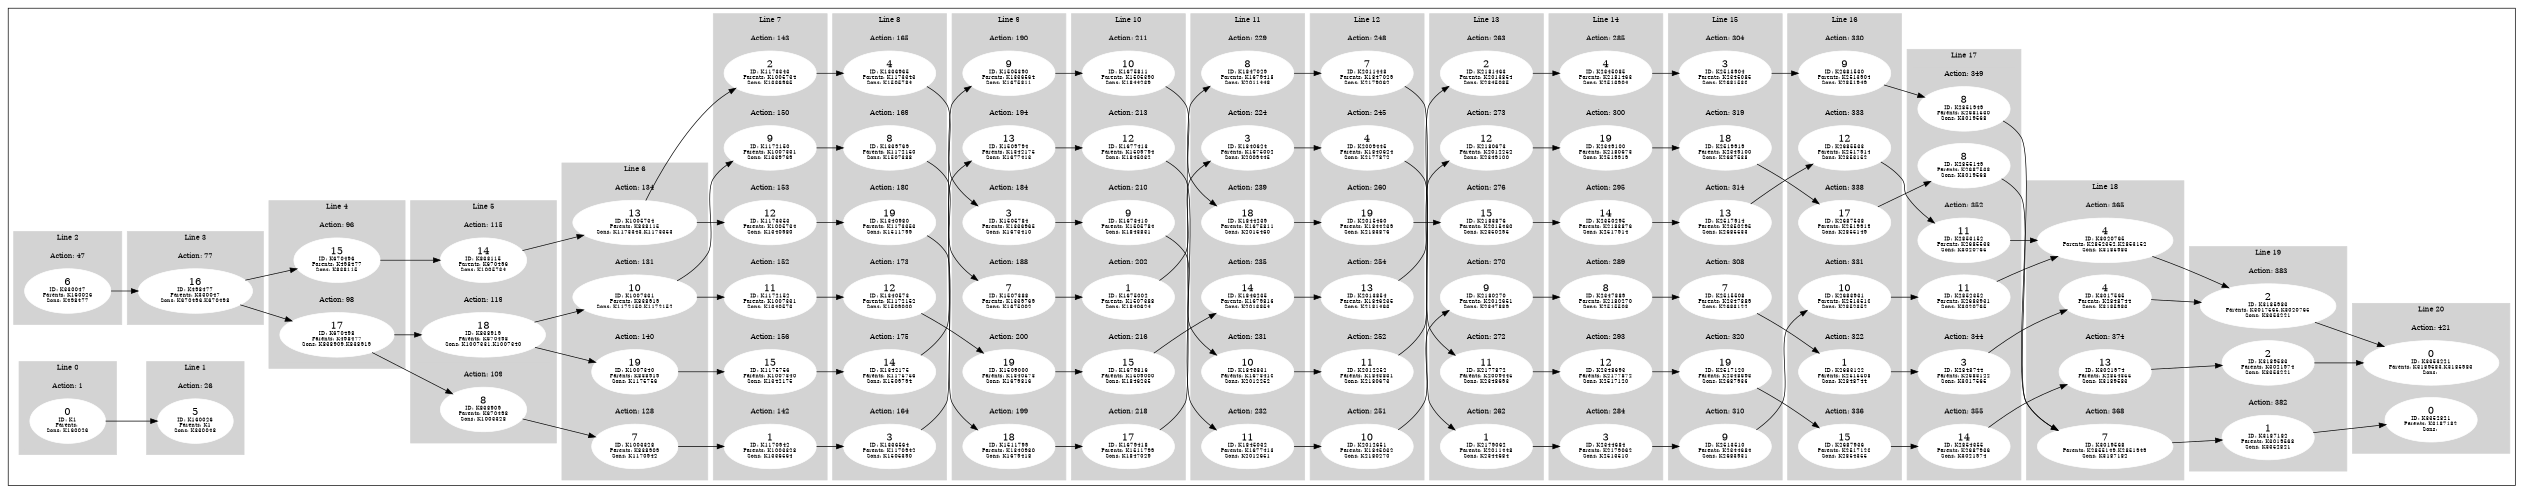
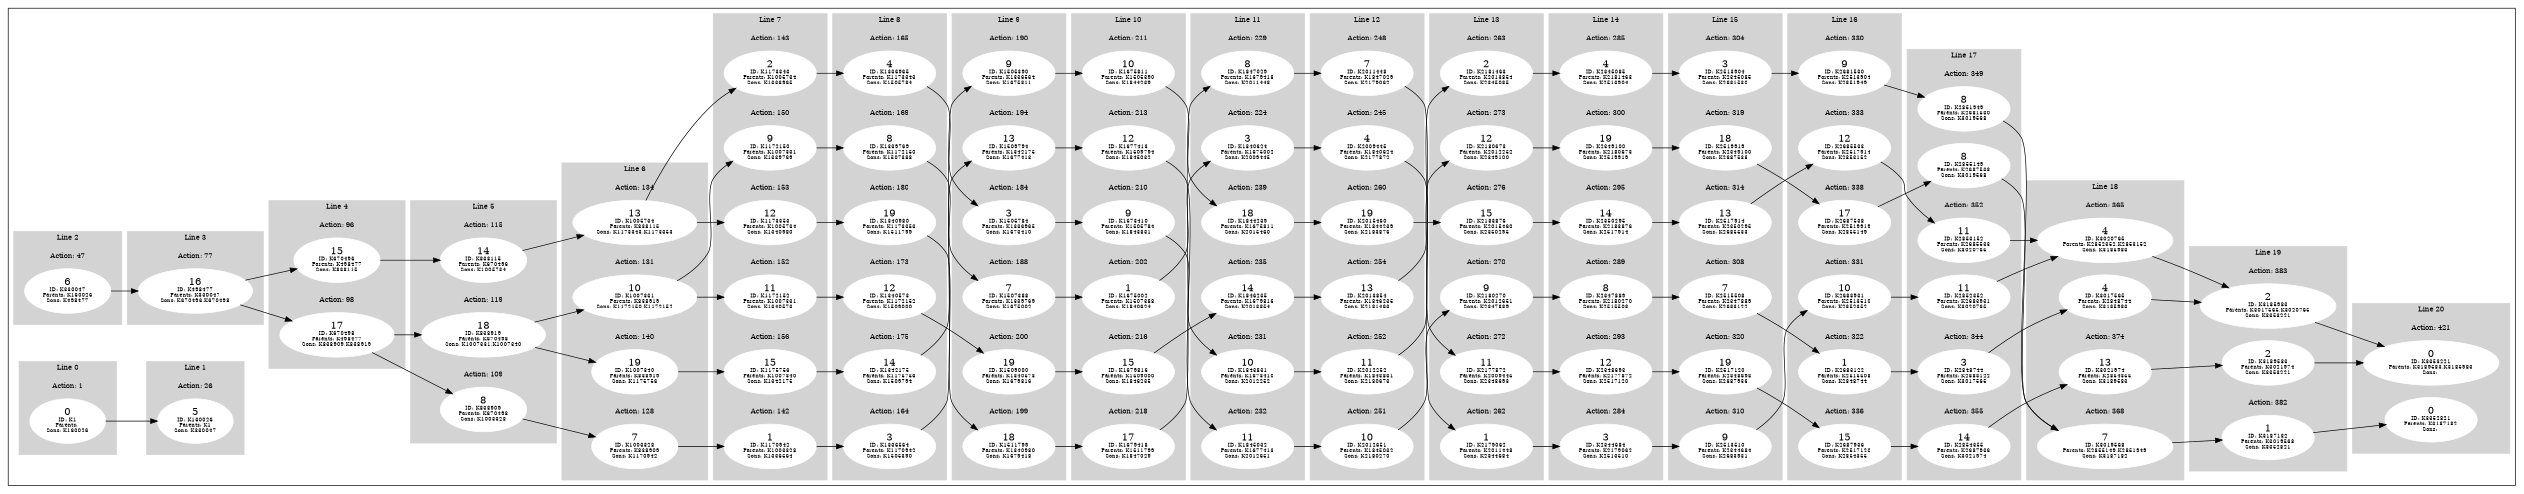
node "5": text "Sons: K330048" -> "Sons: K330047"
